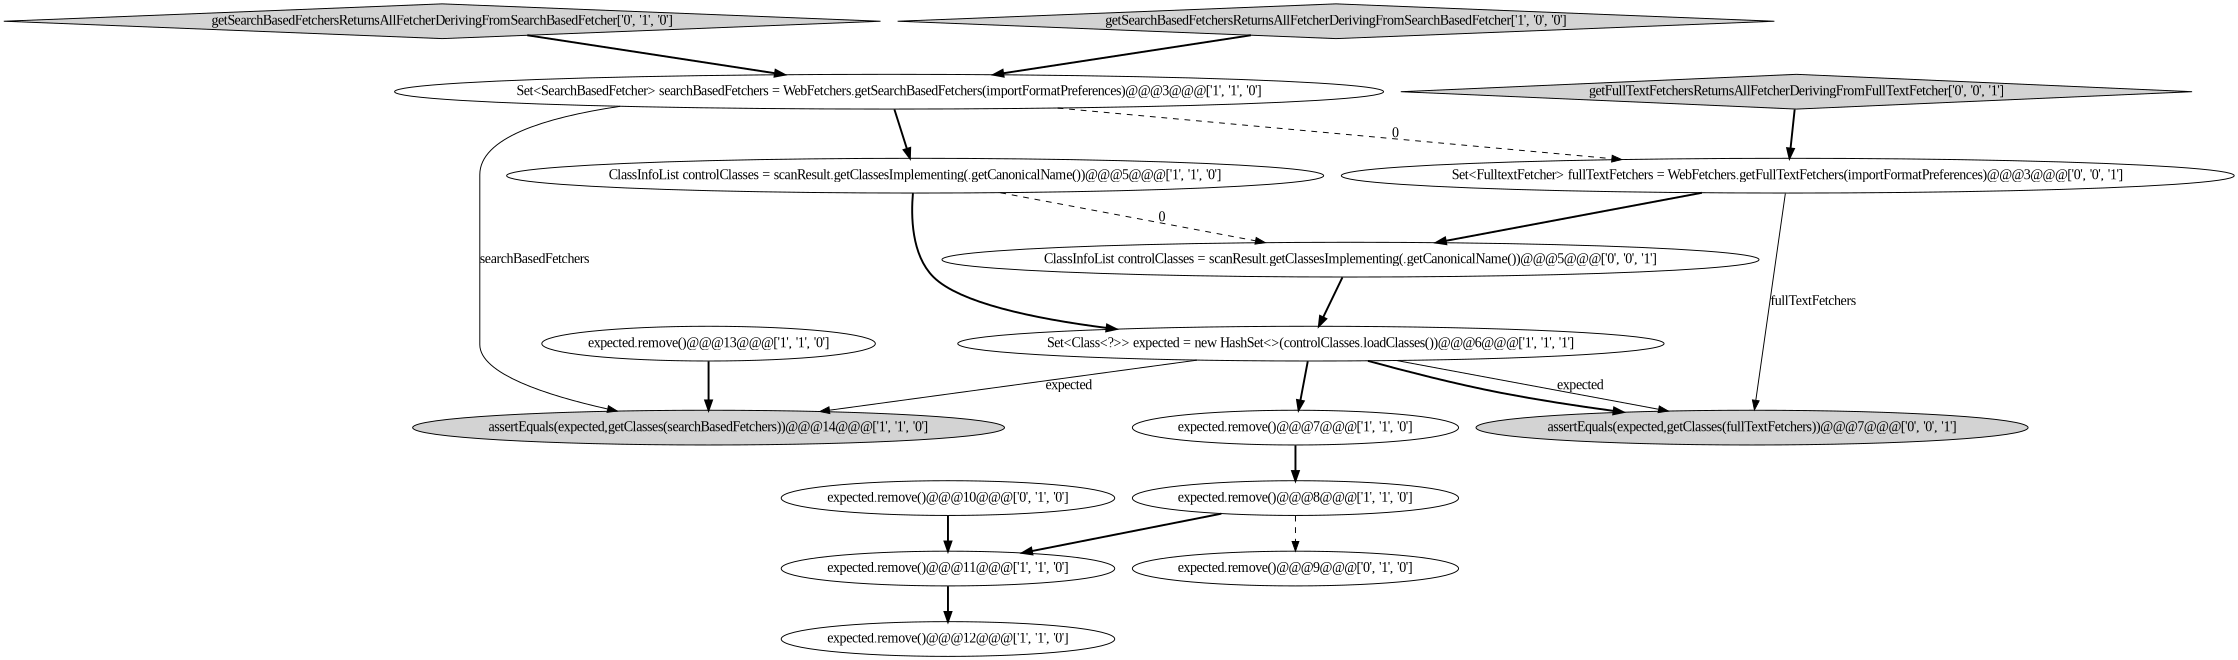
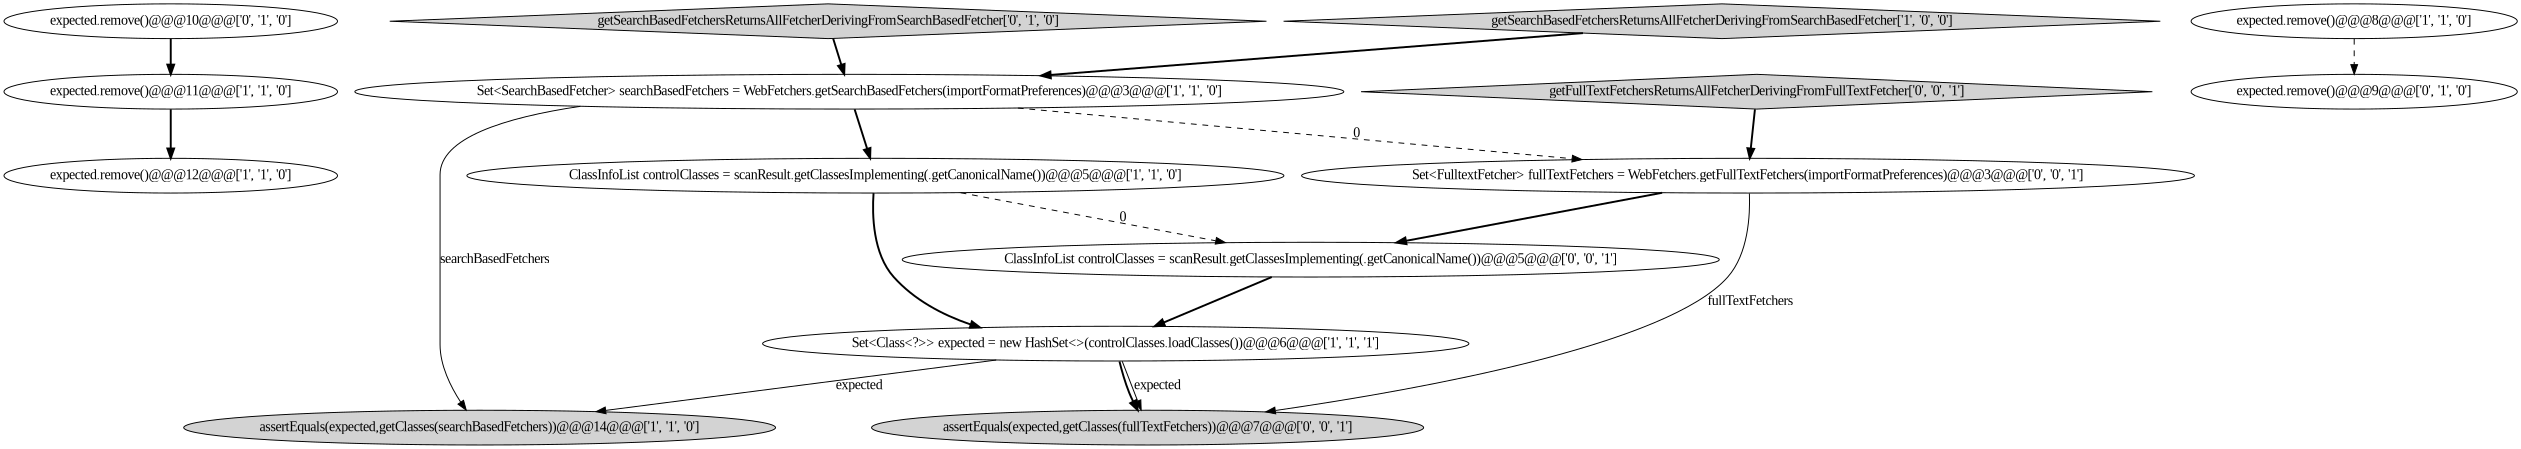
node "expected.remove()@@@13@@@['1', '1', '0']": removed
node "expected.remove()@@@7@@@['1', '1', '0']": removed
edge "expected.remove()@@@8@@@['1', '1', '0']" -> "expected.remove()@@@11@@@['1', '1', '0']": removed
